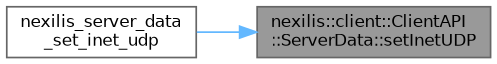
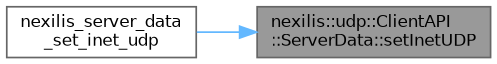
node "nexilis::client::ClientAPI ::ServerData::setInetUDP": label "nexilis::client::ClientAPI ::ServerData::setInetUDP" -> "nexilis::udp::ClientAPI ::ServerData::setInetUDP"
